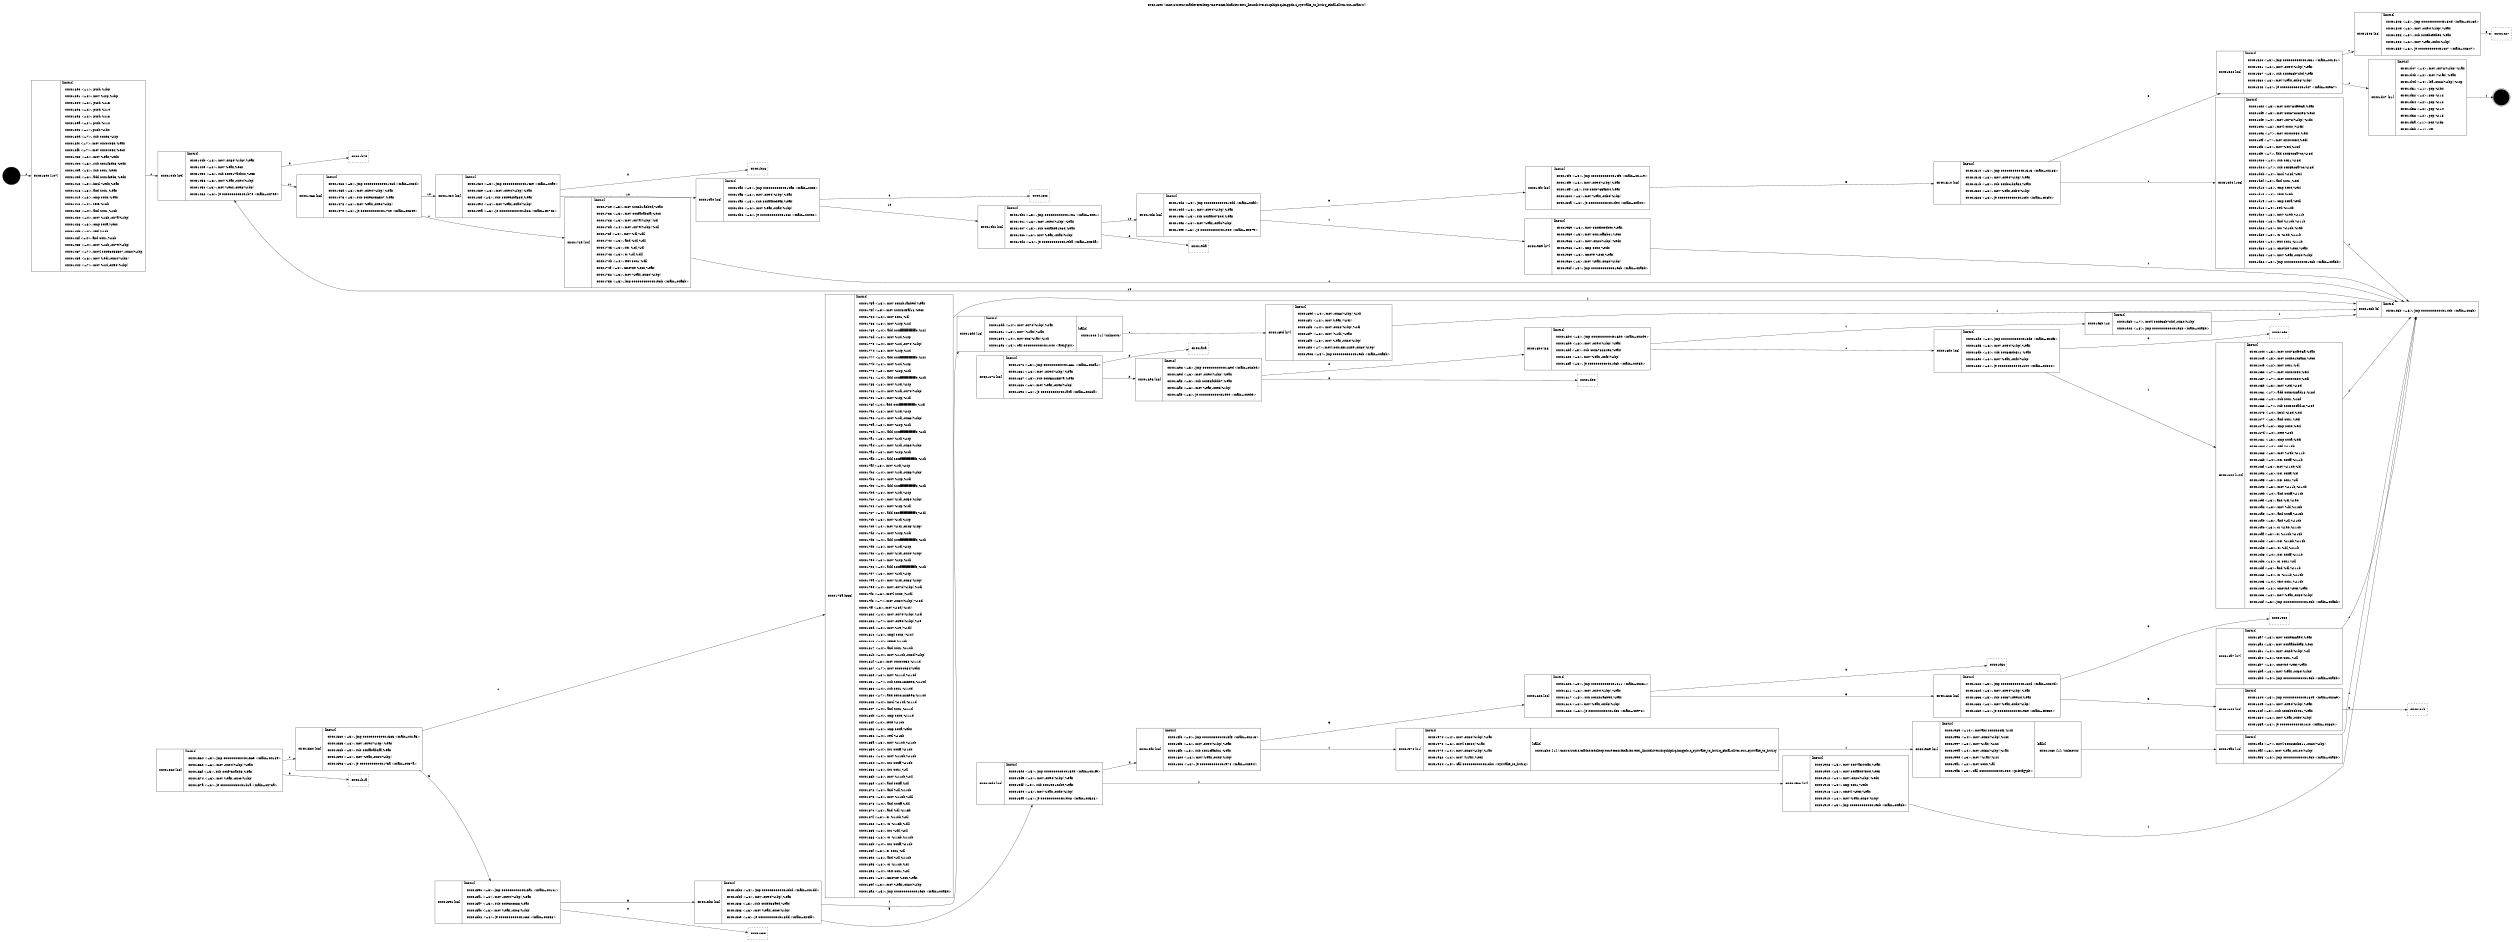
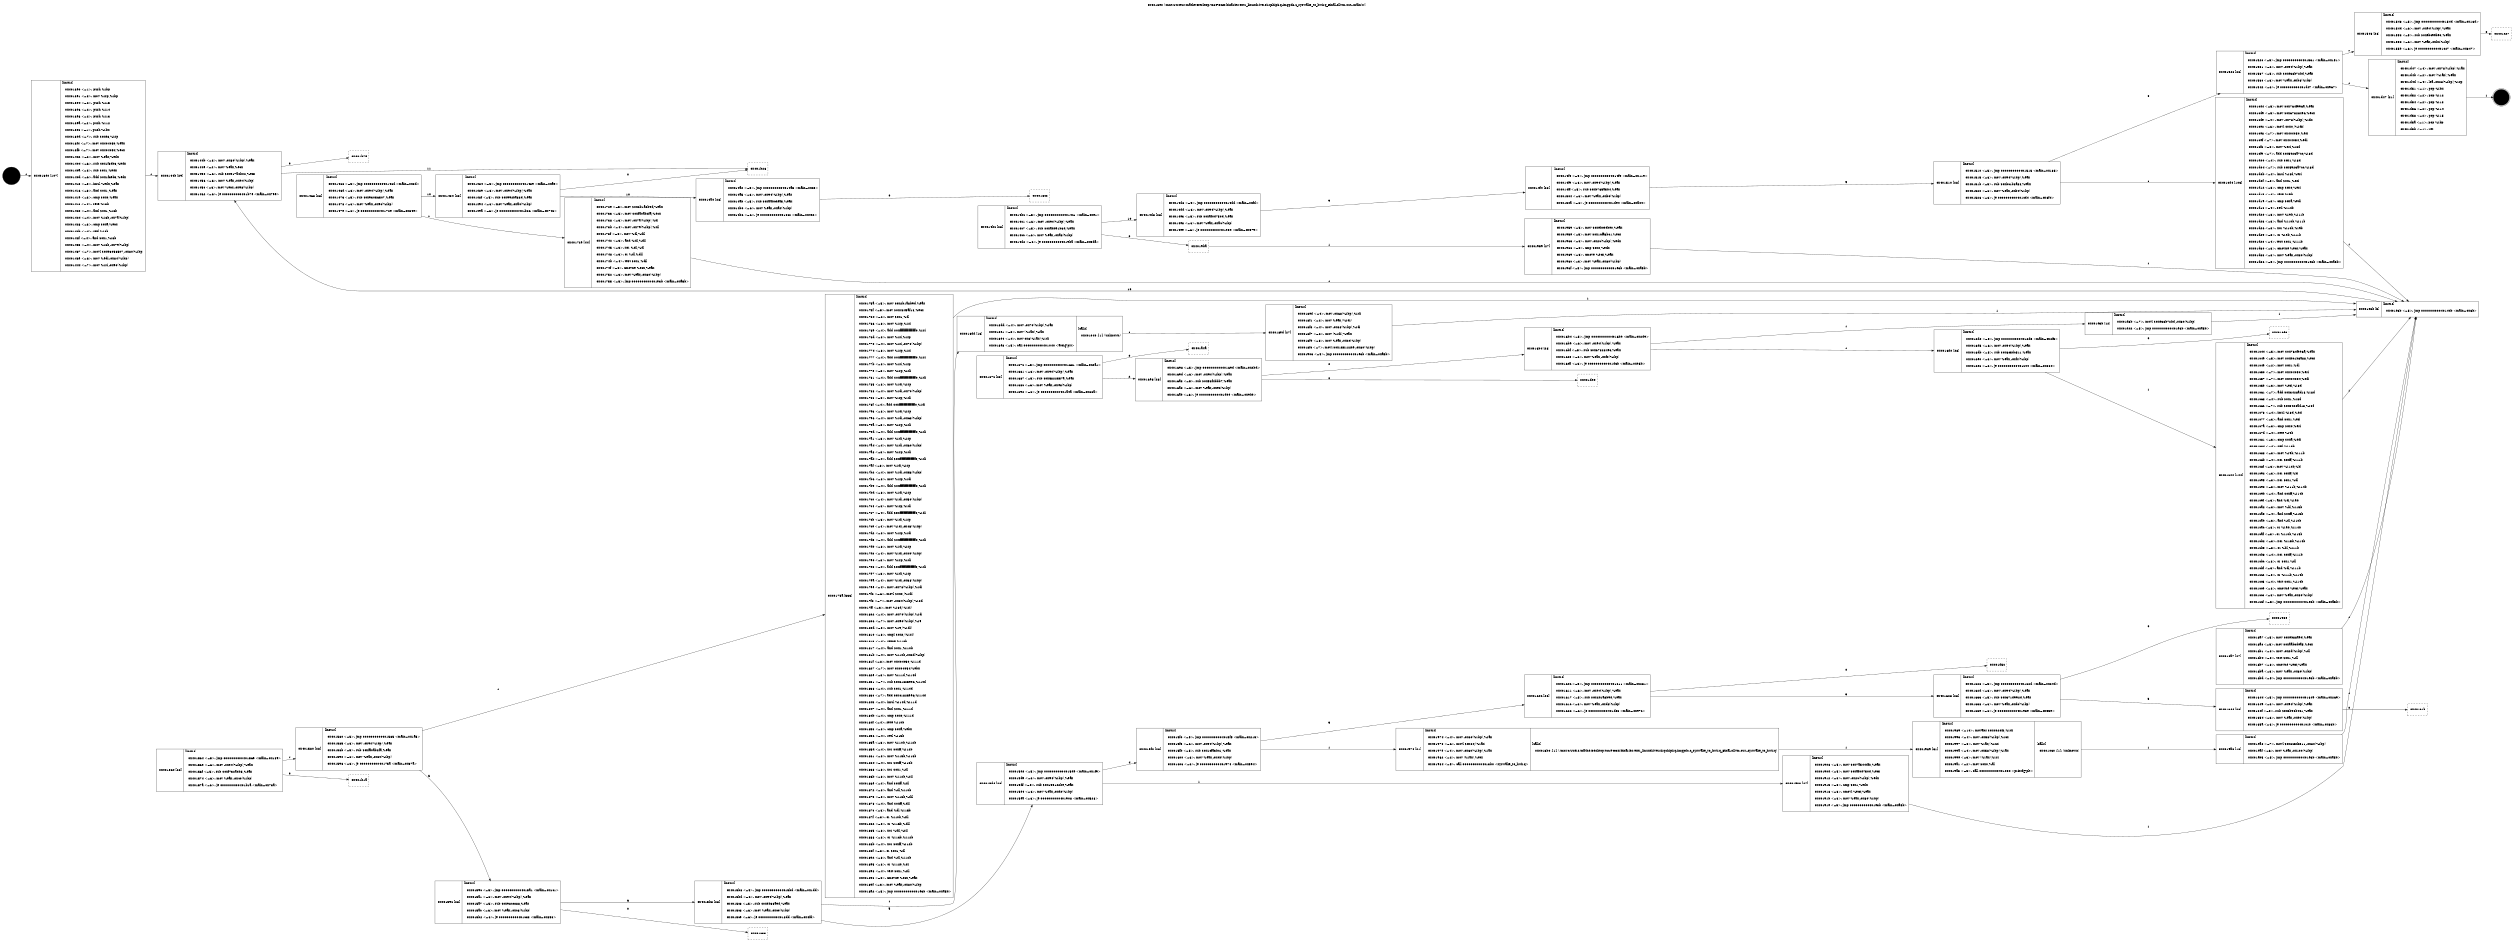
edge "0x40144b [29]" -> "0x401468 [28]": now "0x40144b [29]" -> "0x401b26"
edge "0x4014a0 [28]" -> "0x4014bc [28]": removed, label "10"
edge "0x4014d8 [28]" -> "0x401959 [27]": now "0x4019ba" -> "0x401959 [27]"
